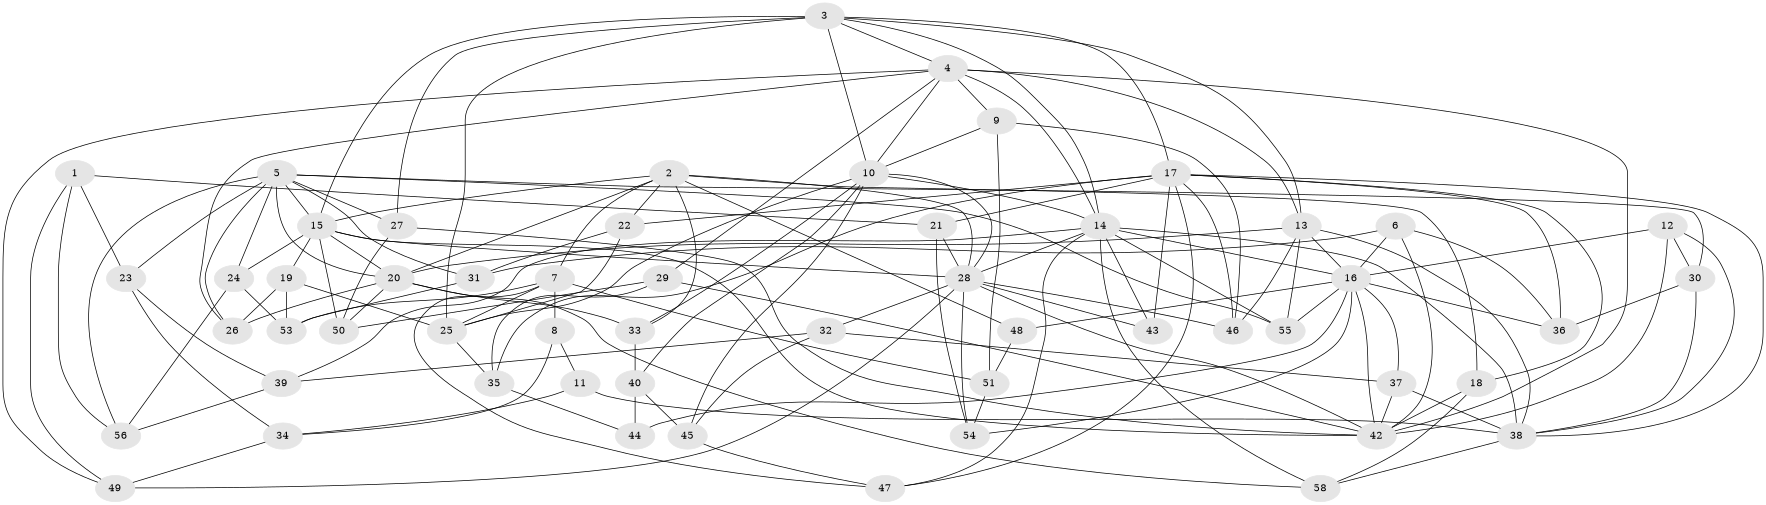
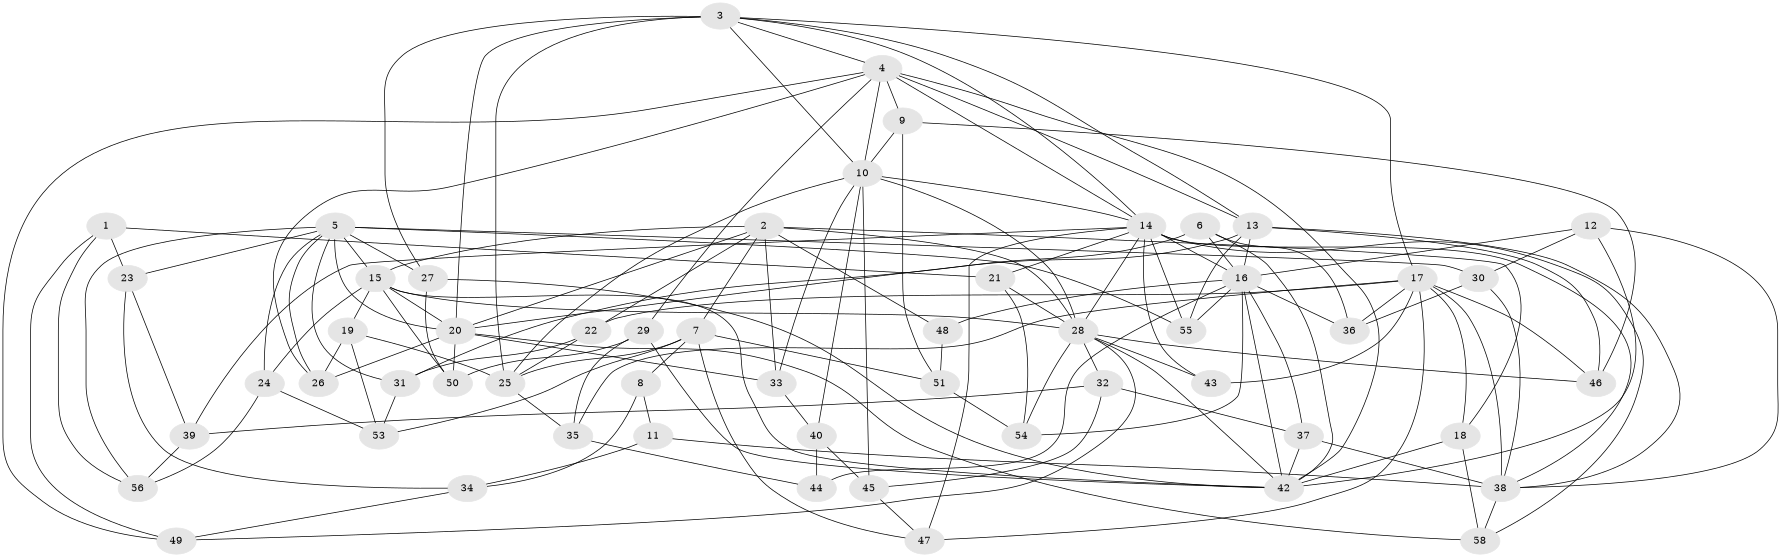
edge "3" -- "15": now "3" -- "20"
edge "17" -- "21": now "14" -- "21"
